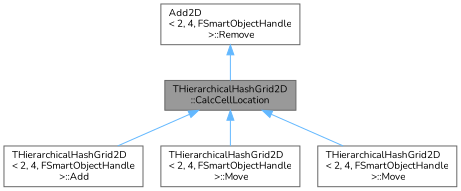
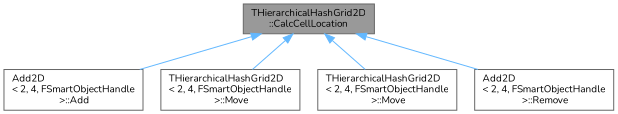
edge "THierarchicalHashGrid2D ::CalcCellLocation" -> "Add2D < 2, 4, FSmartObjectHandle >::Remove": reversed
node "THierarchicalHashGrid2D < 2, 4, FSmartObjectHandle >::Add": label "THierarchicalHashGrid2D < 2, 4, FSmartObjectHandle >::Add" -> "Add2D < 2, 4, FSmartObjectHandle >::Add"
